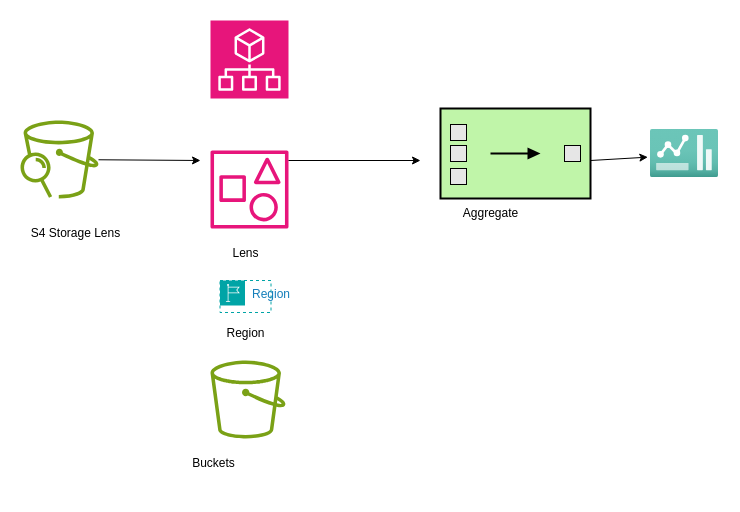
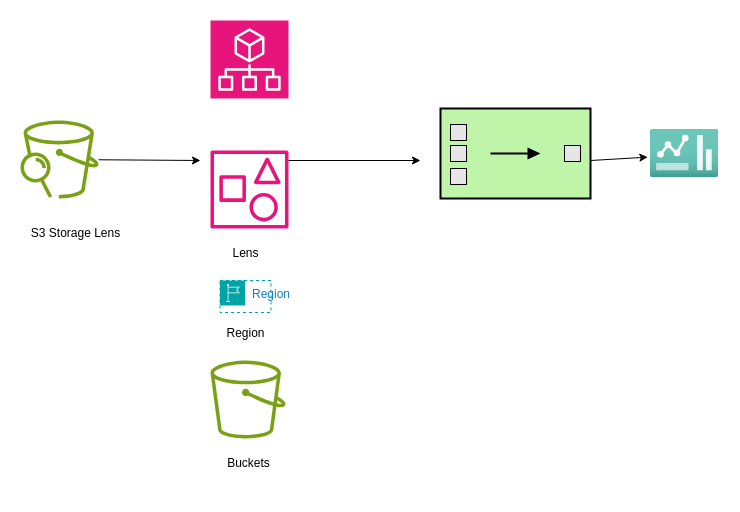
node "Aggregate": removed
node "S4 Storage Lens": label "S4 Storage Lens" -> "S3 Storage Lens"
node "Buckets": moved (213, 471) -> (248, 471)
